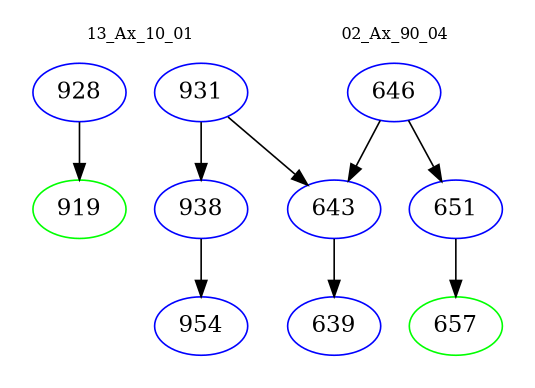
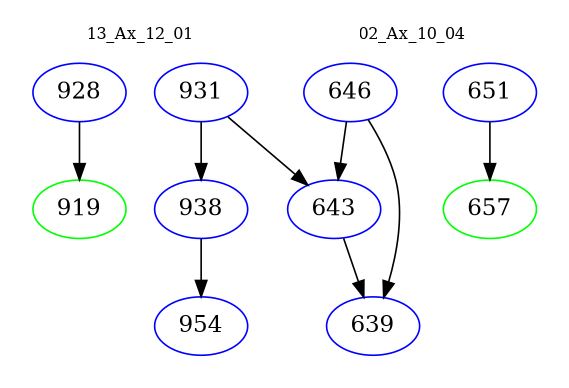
cluster "13_Ax_10_01": label "13_Ax_10_01" -> "13_Ax_12_01"
cluster "02_Ax_90_04": label "02_Ax_90_04" -> "02_Ax_10_04"
edge "646" -> "651": now "646" -> "639"
